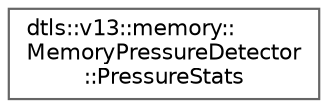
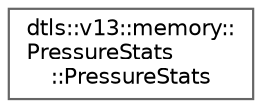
node "dtls::v13::memory:: MemoryPressureDetector ::PressureStats": label "dtls::v13::memory:: MemoryPressureDetector ::PressureStats" -> "dtls::v13::memory:: PressureStats ::PressureStats"
